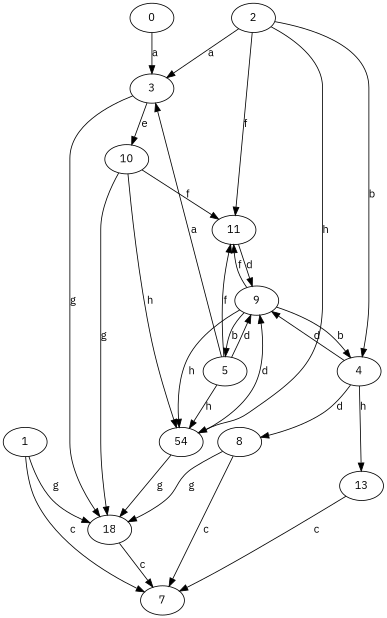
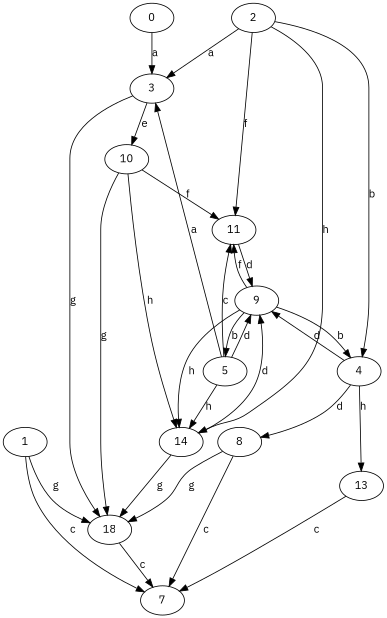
edge "5" -> "11": label "f" -> "c"
node "54": label "54" -> "14"
